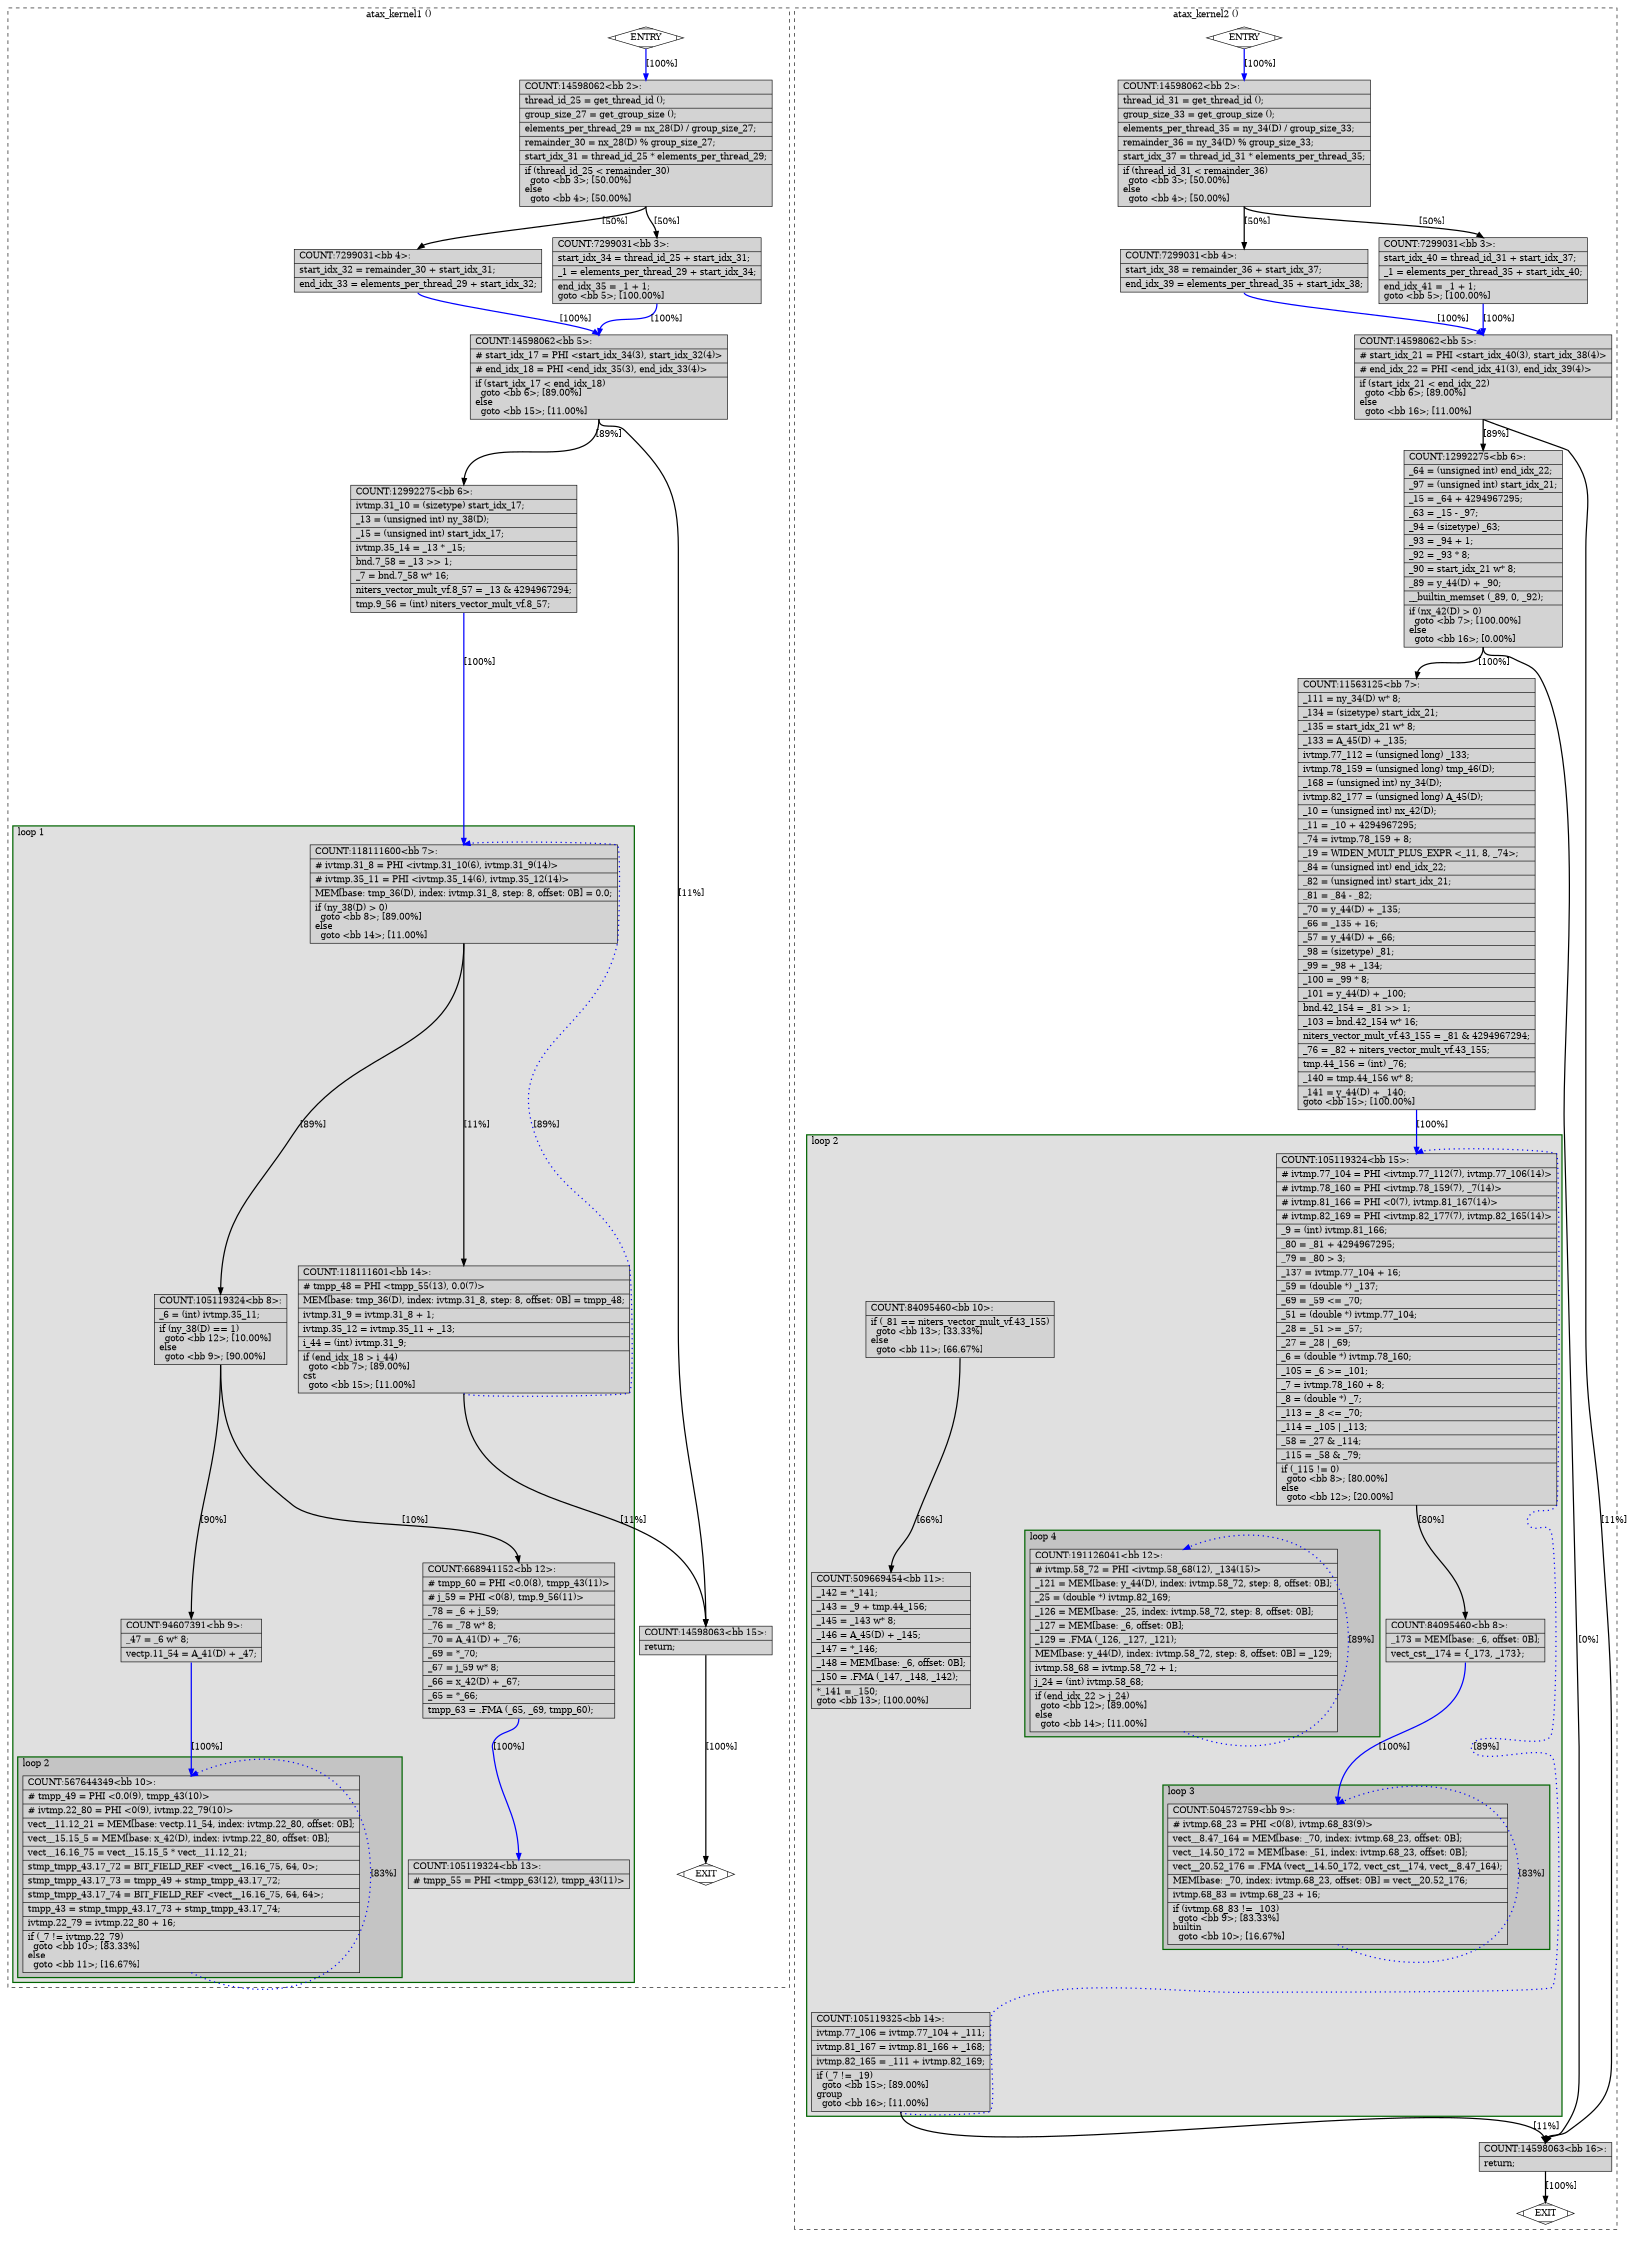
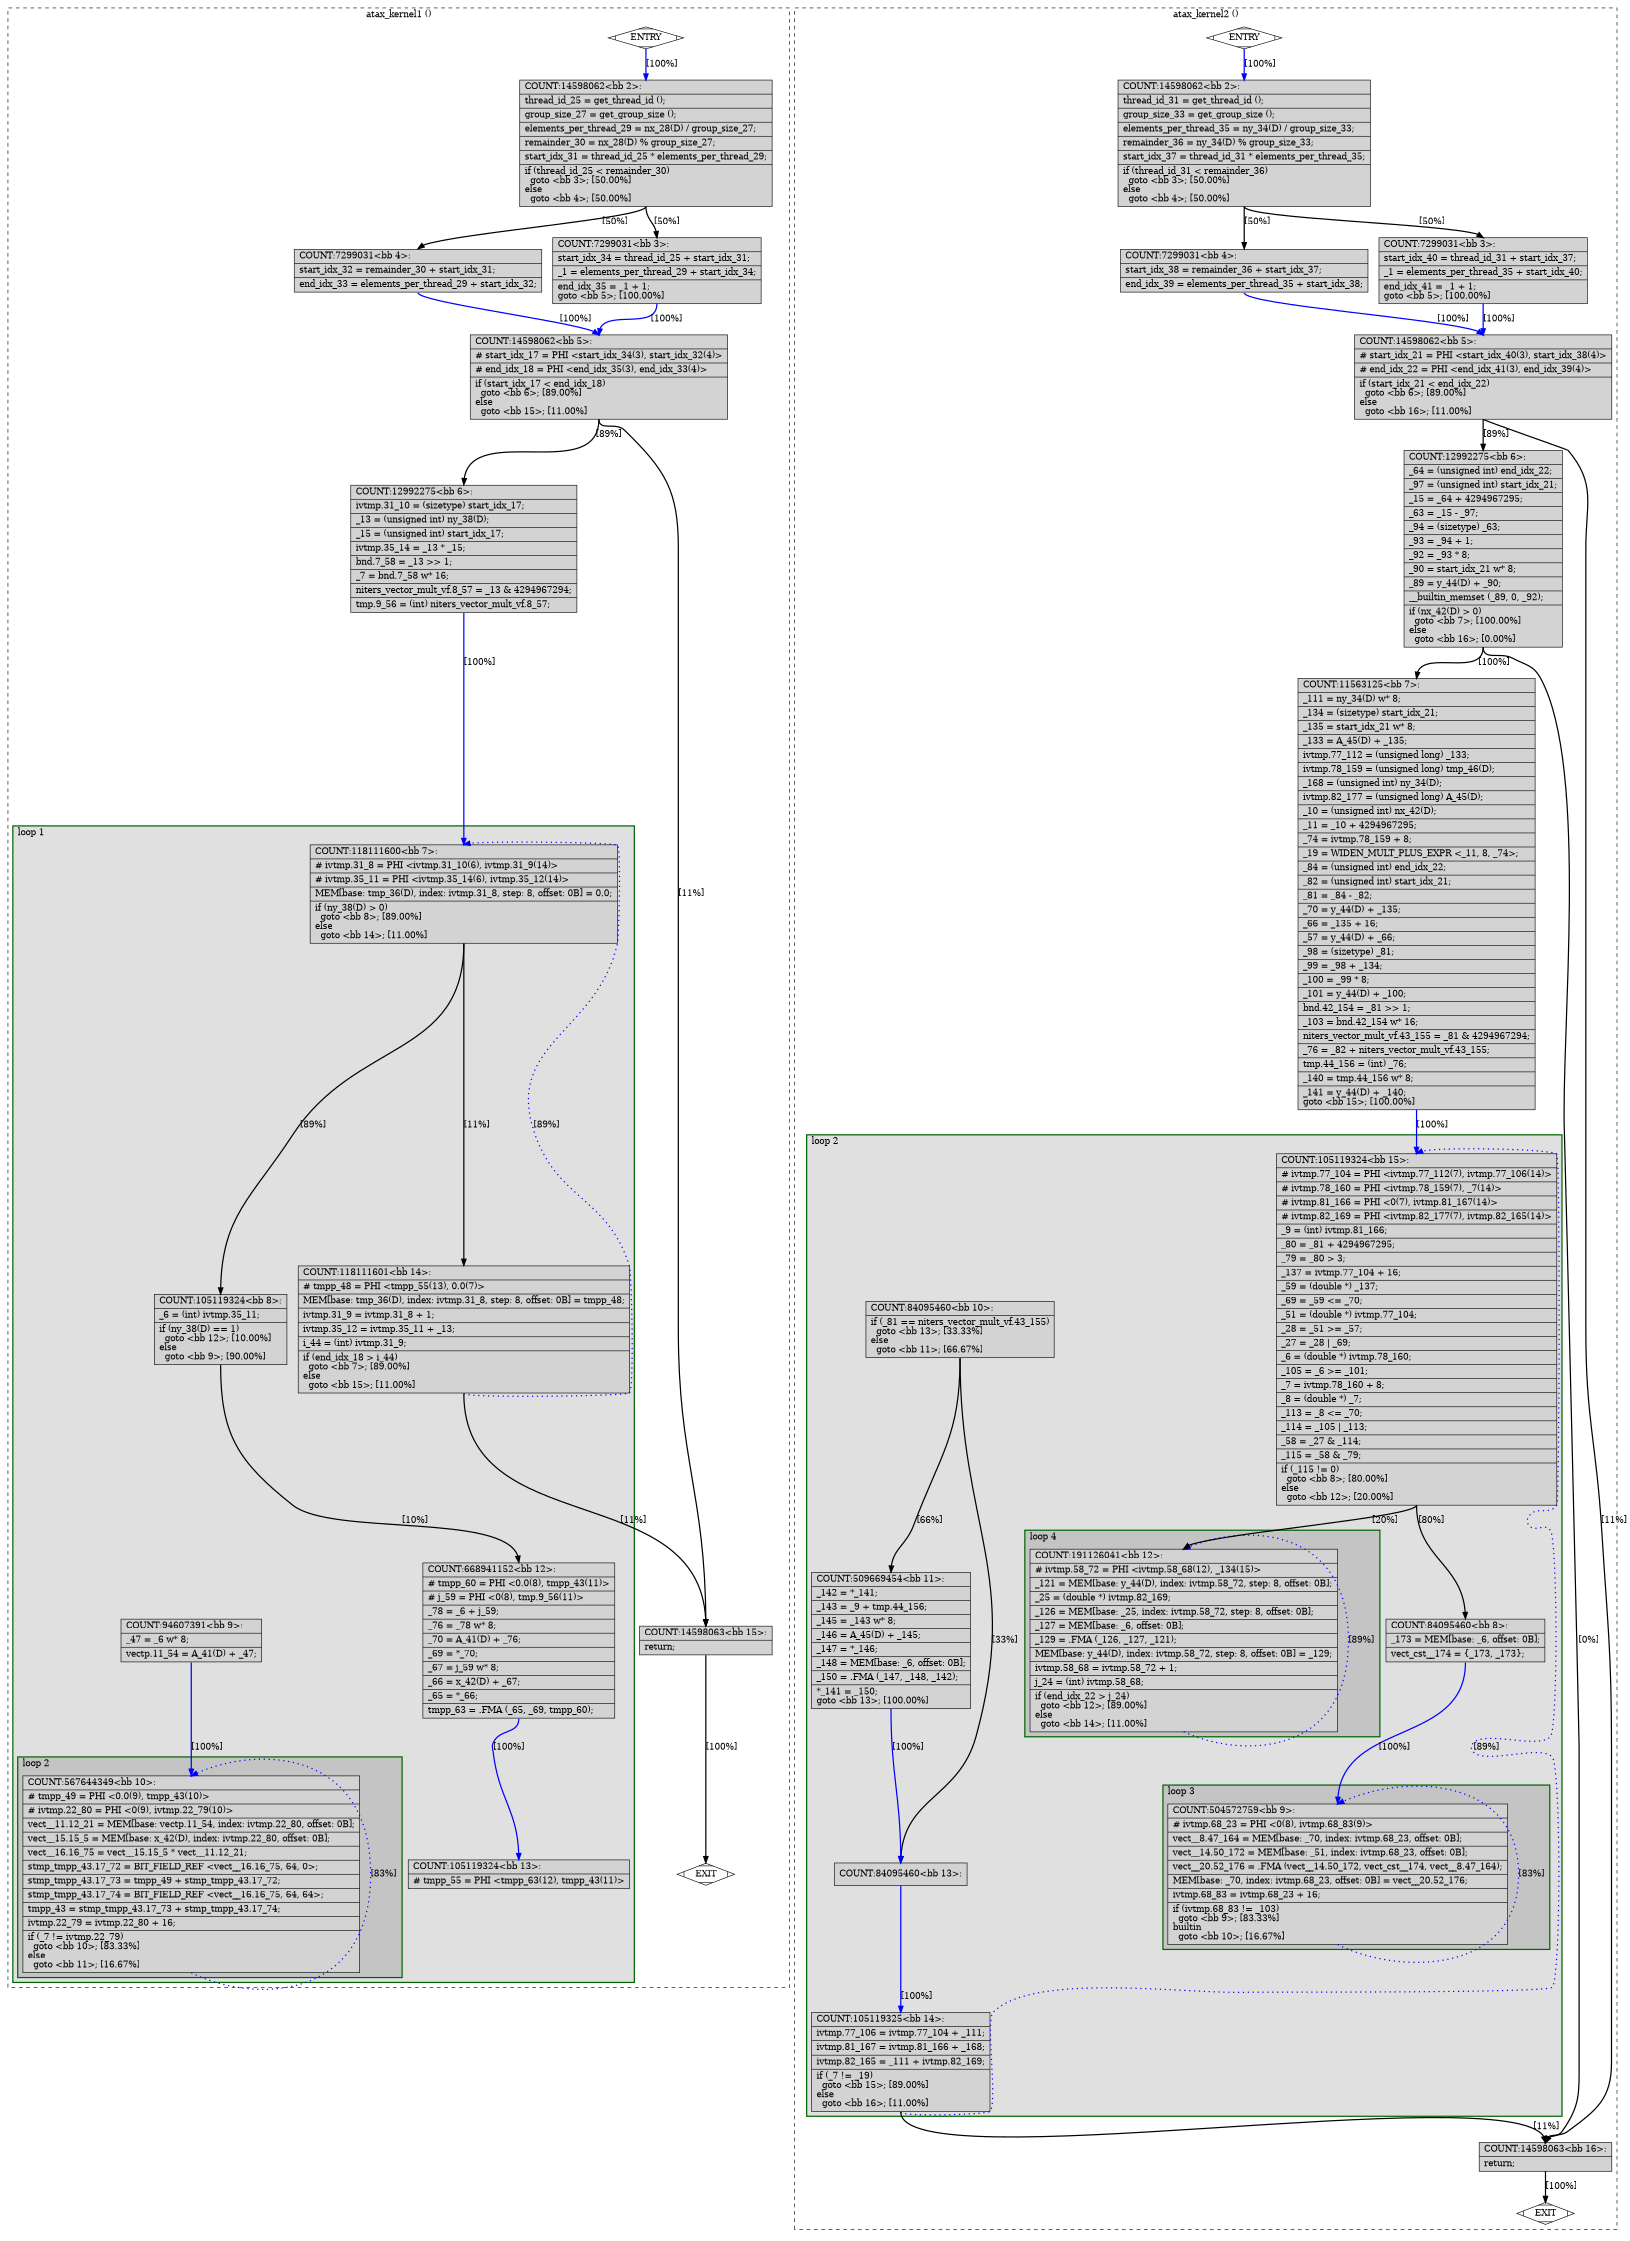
node "COUNT:118111601<bb 14>:": text "cst" -> "else"
edge "COUNT:105119324<bb 8>:" -> "COUNT:94607391<bb 9>:": removed, label "[90%]"
edge "COUNT:105119324<bb 15>:" -> "COUNT:191126041<bb 12>:": added, label "[20%]"
node "COUNT:84095460<bb 13>:": added
node "COUNT:105119325<bb 14>:": text "group" -> "else"
